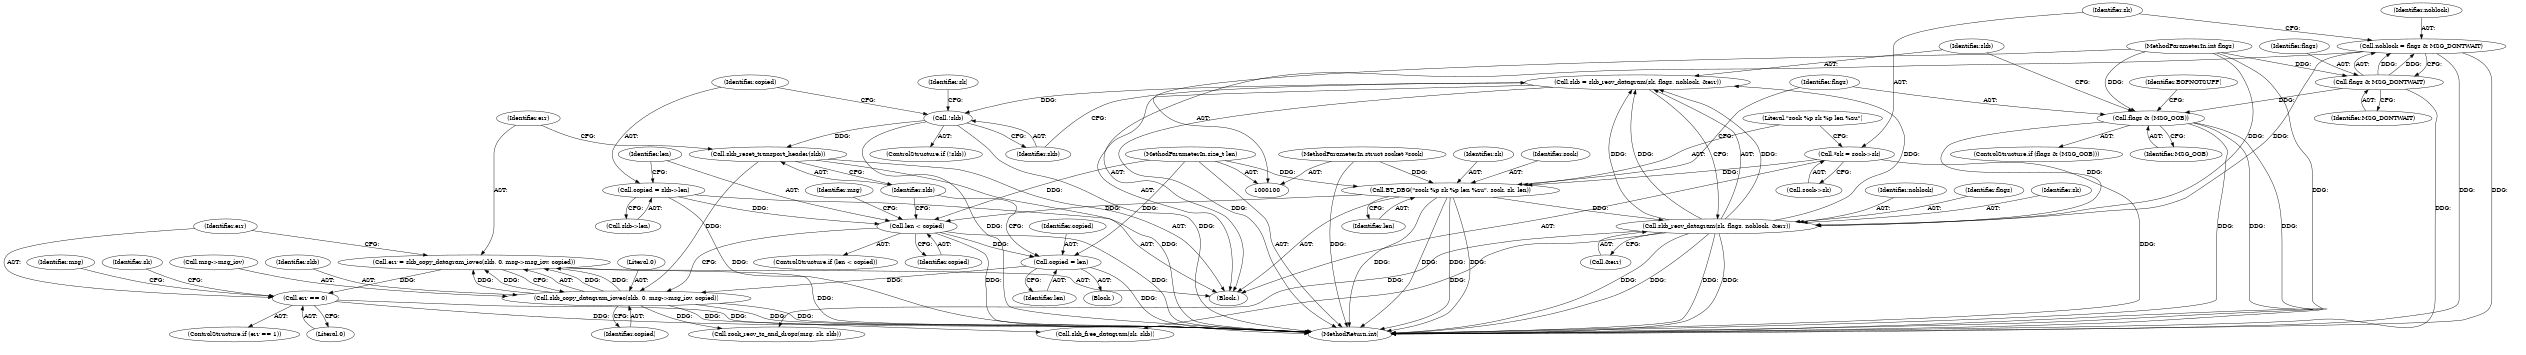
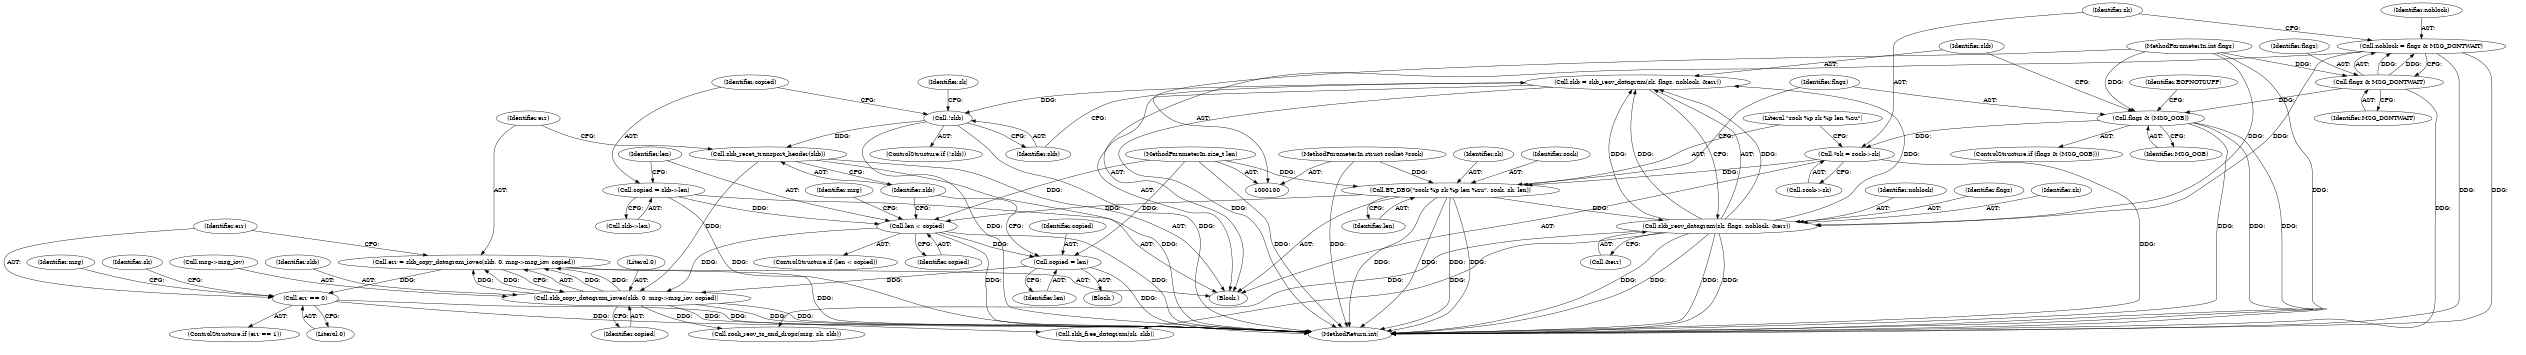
edge "(Call,flags & (MSG_OOB))" -> "(Call,skb_recv_datagram(sk, flags, noblock, &err))": now "(Call,flags & (MSG_OOB))" -> "(Call,*sk = sock->sk)"
edge "(MethodParameterIn,size_t len)" -> "(MethodReturn,int)": label "AST: " -> "DDG: "
edge "(Call,len < copied)" -> "(Call,skb_copy_datagram_iovec(skb, 0, msg->msg_iov, copied))": label "CFG: " -> "DDG: "
